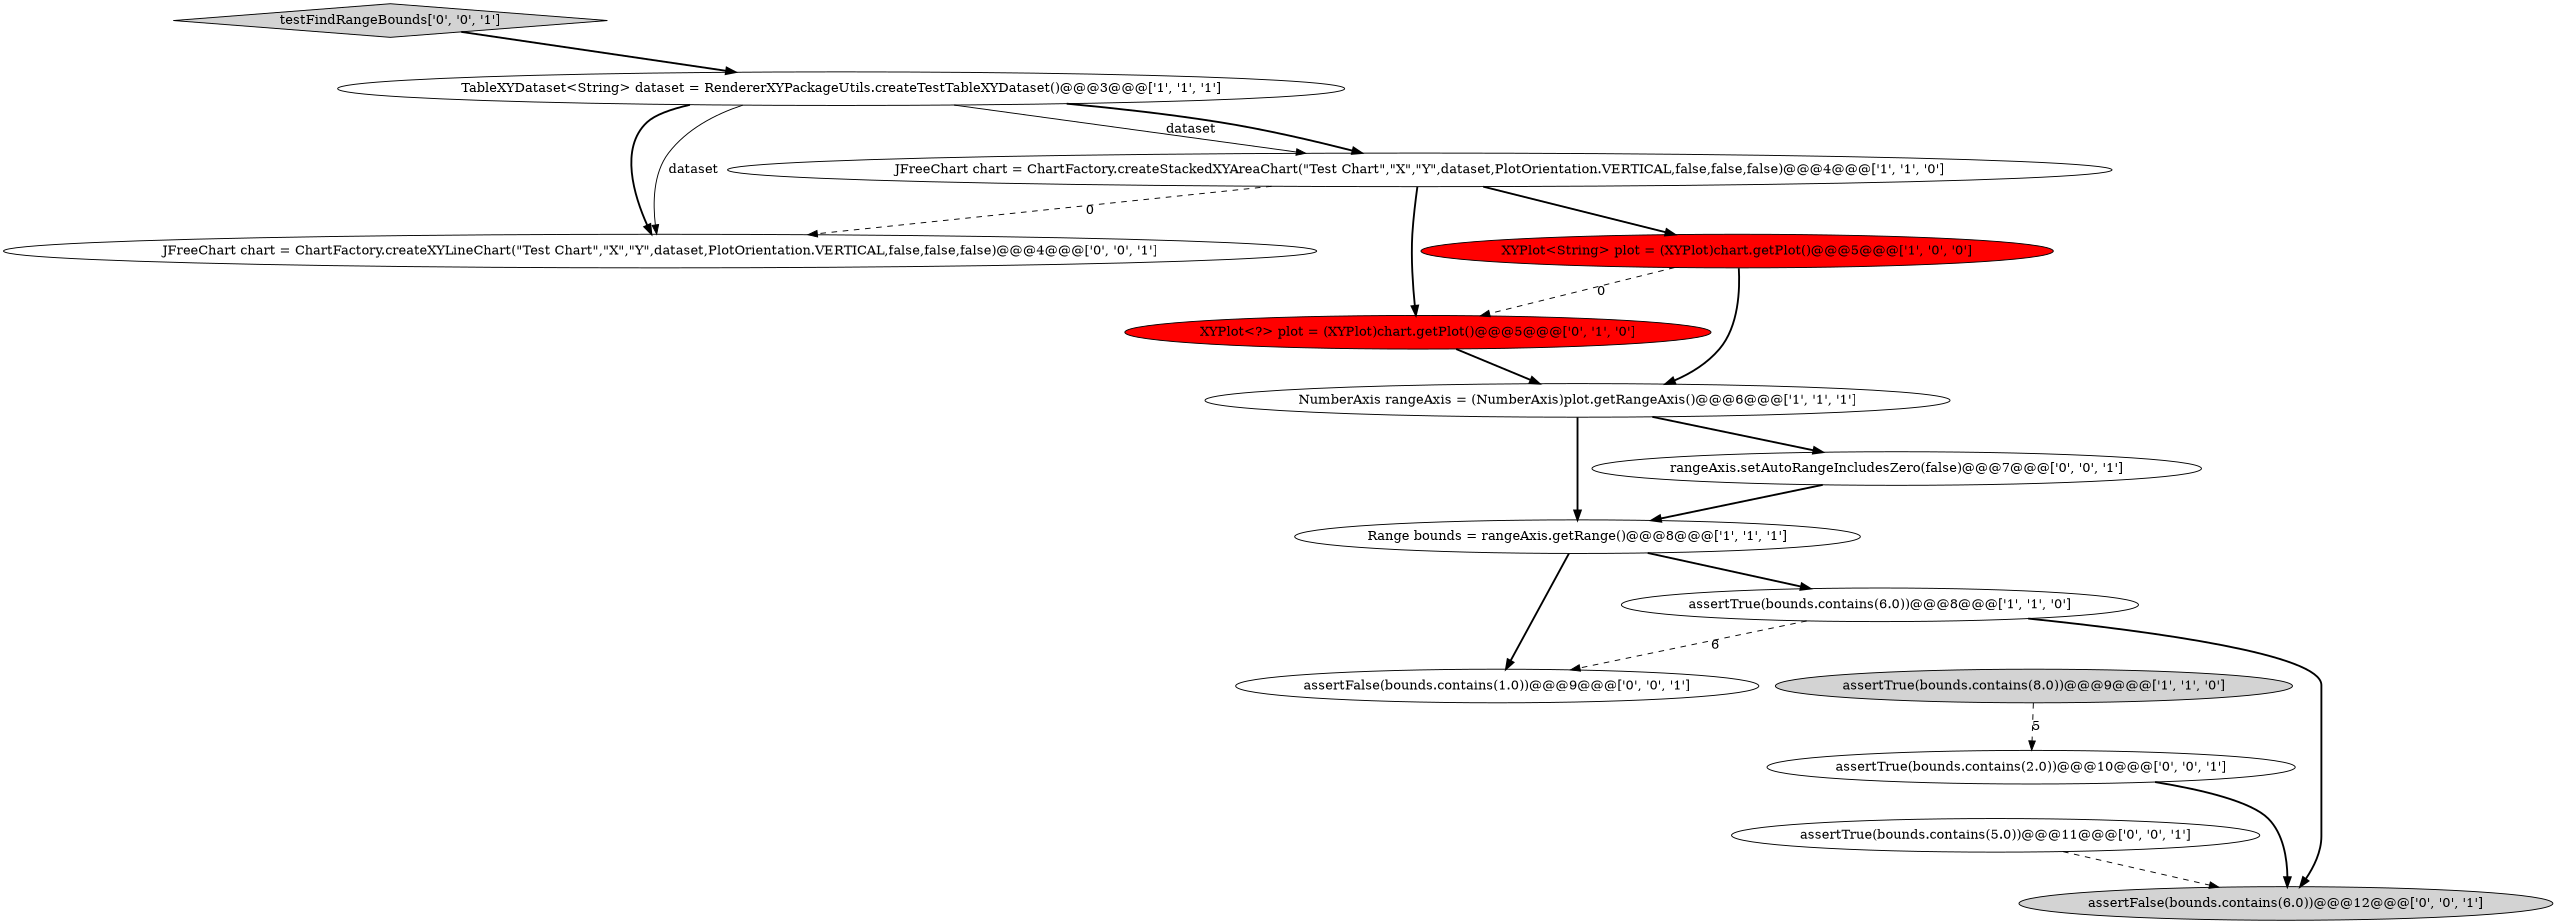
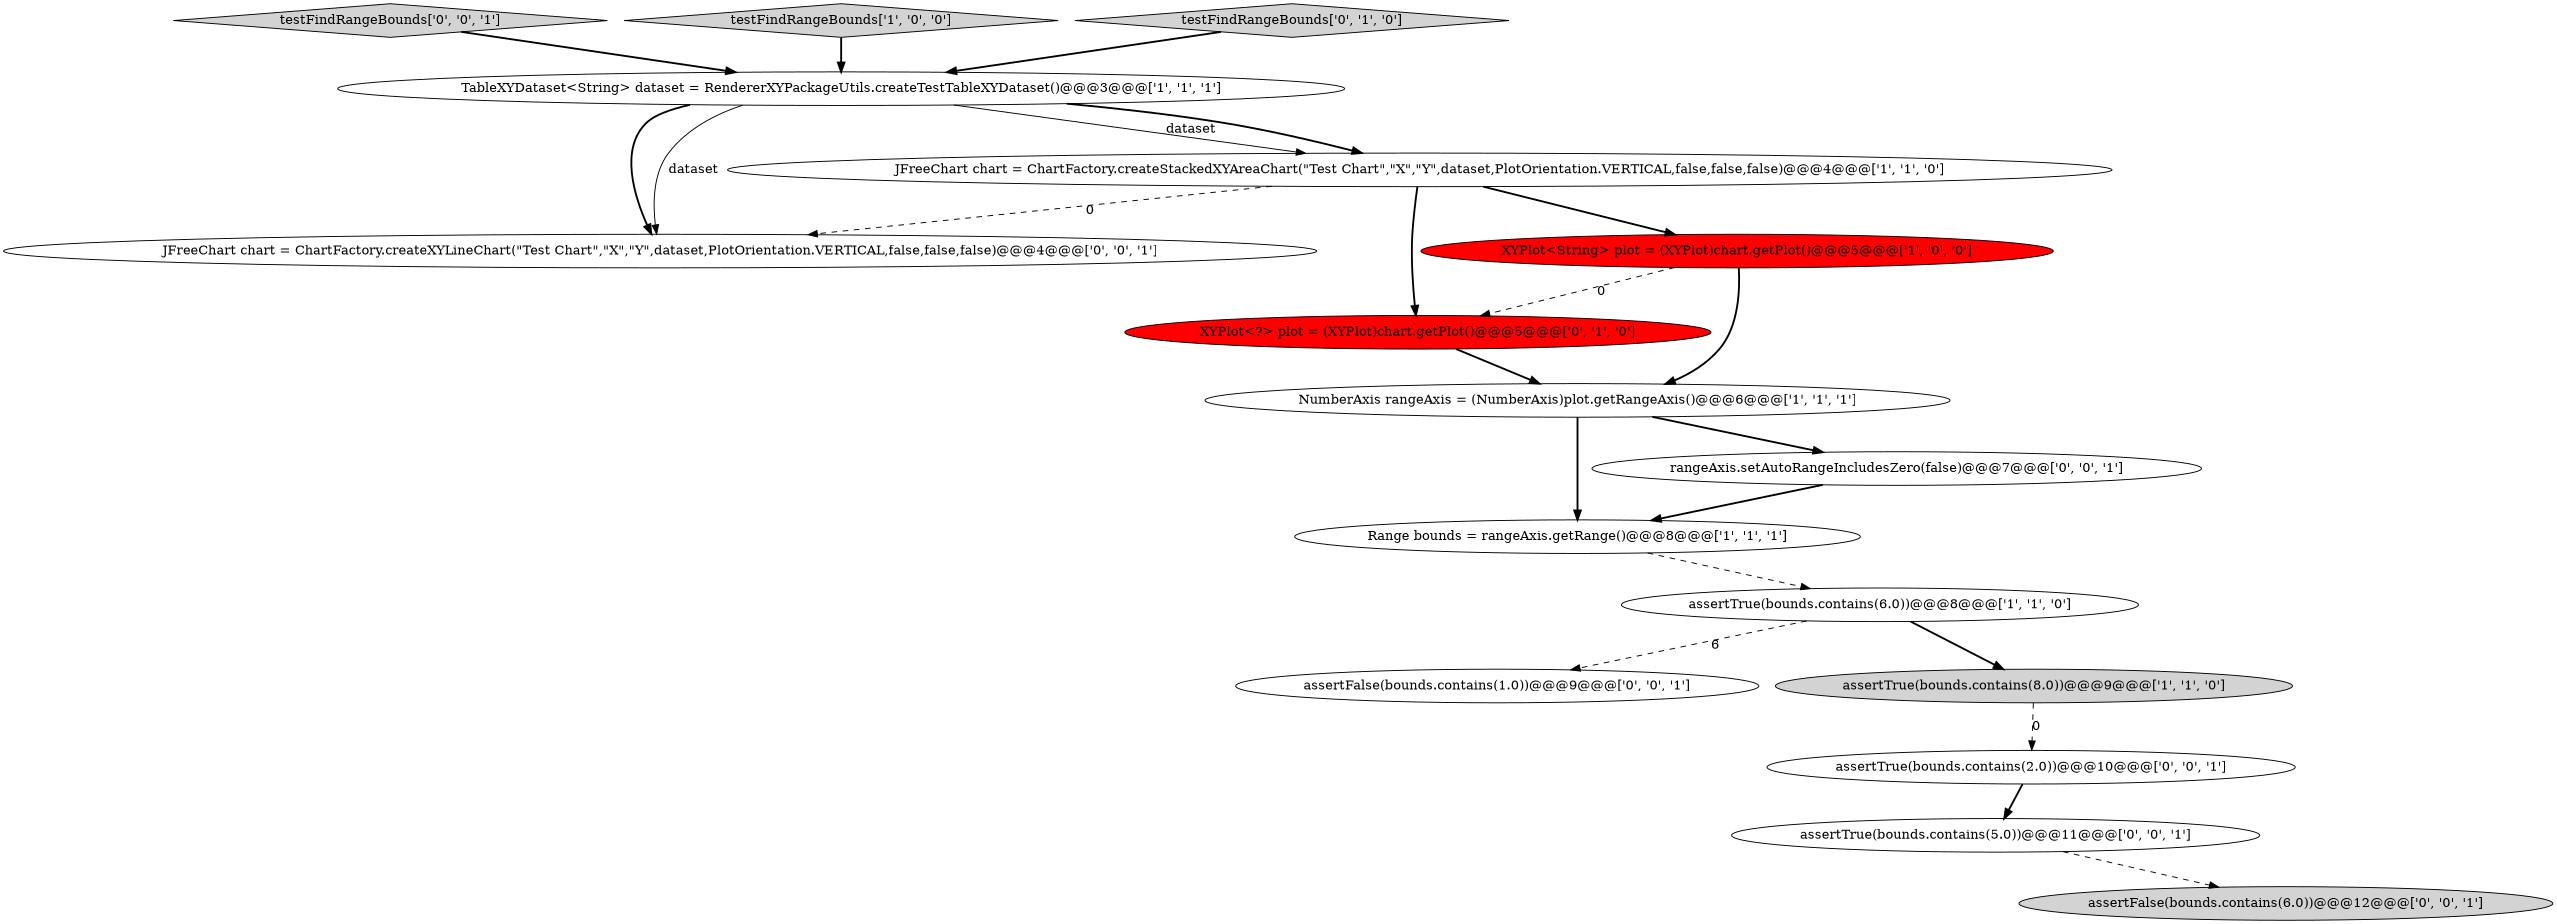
node "testFindRangeBounds['1', '0', '0']": added
node "testFindRangeBounds['0', '1', '0']": added
edge "Range bounds = rangeAxis.getRange()@@@8@@@['1', '1', '1']" -> "assertTrue(bounds.contains(6.0))@@@8@@@['1', '1', '0']": style bold -> dashed
edge "Range bounds = rangeAxis.getRange()@@@8@@@['1', '1', '1']" -> "assertFalse(bounds.contains(1.0))@@@9@@@['0', '0', '1']": removed
edge "assertTrue(bounds.contains(6.0))@@@8@@@['1', '1', '0']" -> "assertFalse(bounds.contains(6.0))@@@12@@@['0', '0', '1']": now "assertTrue(bounds.contains(6.0))@@@8@@@['1', '1', '0']" -> "assertTrue(bounds.contains(8.0))@@@9@@@['1', '1', '0']"
edge "assertTrue(bounds.contains(8.0))@@@9@@@['1', '1', '0']" -> "assertTrue(bounds.contains(2.0))@@@10@@@['0', '0', '1']": label "5" -> "0"
edge "assertTrue(bounds.contains(2.0))@@@10@@@['0', '0', '1']" -> "assertFalse(bounds.contains(6.0))@@@12@@@['0', '0', '1']": now "assertTrue(bounds.contains(2.0))@@@10@@@['0', '0', '1']" -> "assertTrue(bounds.contains(5.0))@@@11@@@['0', '0', '1']"
